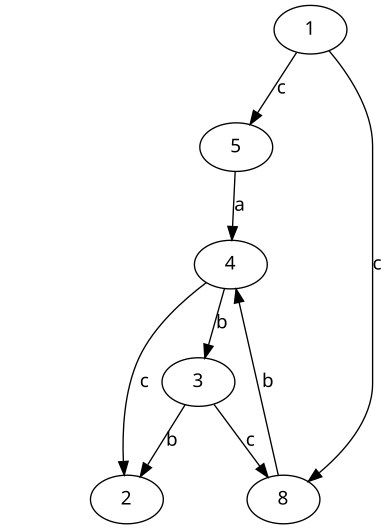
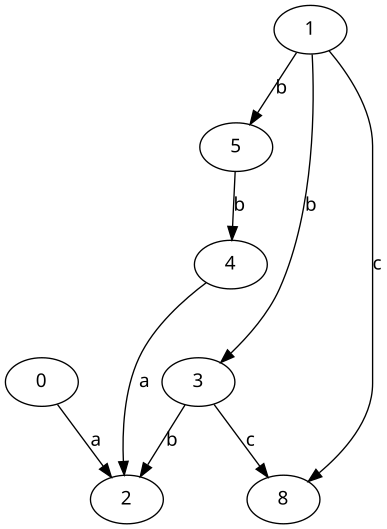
edge "1" -> "5": label "c" -> "b"
edge "5" -> "4": label "a" -> "b"
edge "4" -> "3": now "1" -> "3"
node "0": added
edge "4" -> "2": label "c" -> "a"
edge "8" -> "4": removed, label "b"
